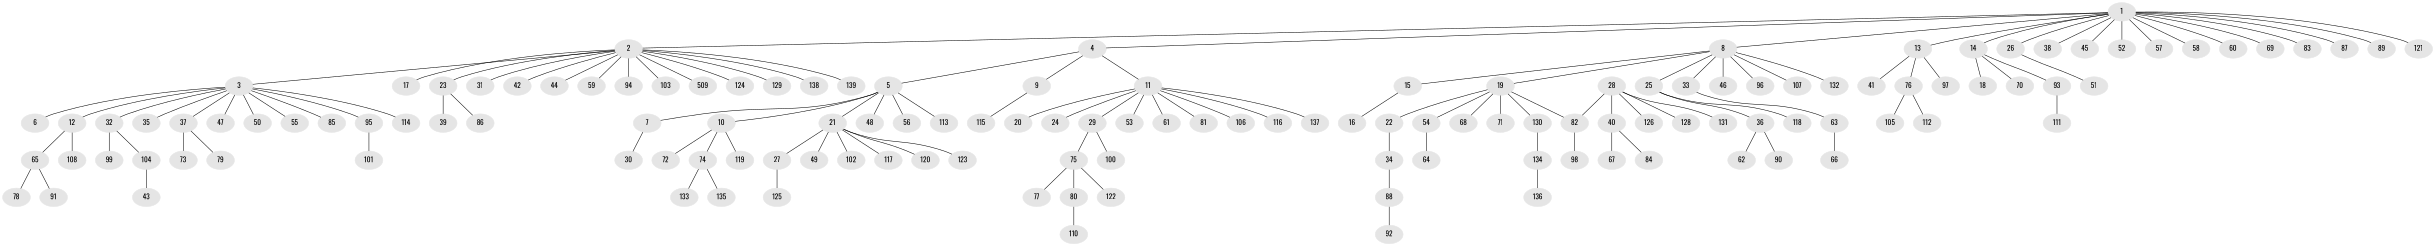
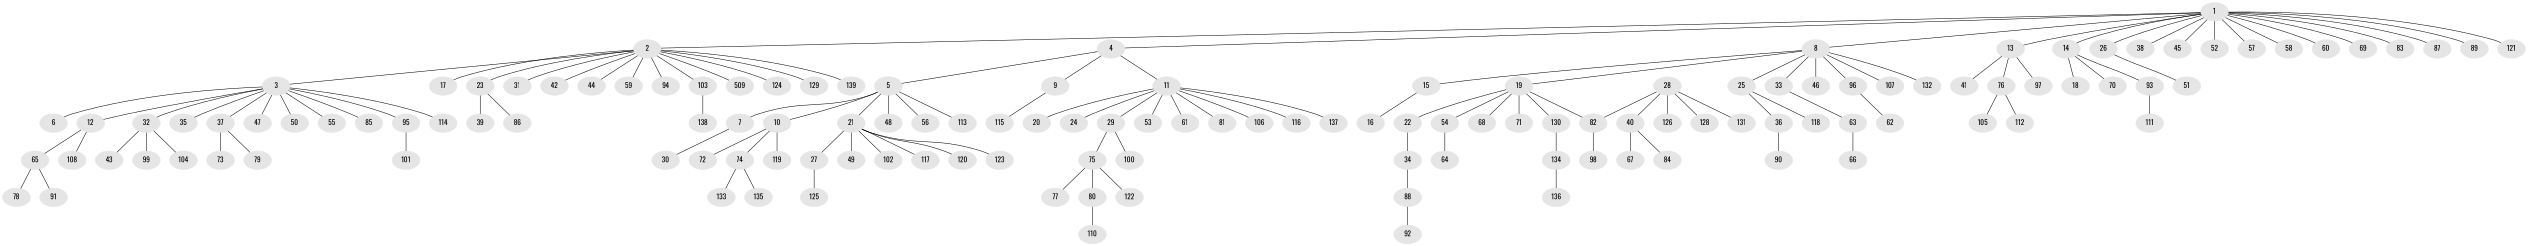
edge "2" -- "138": now "103" -- "138"
edge "36" -- "62": now "96" -- "62"
edge "104" -- "43": now "32" -- "43"
